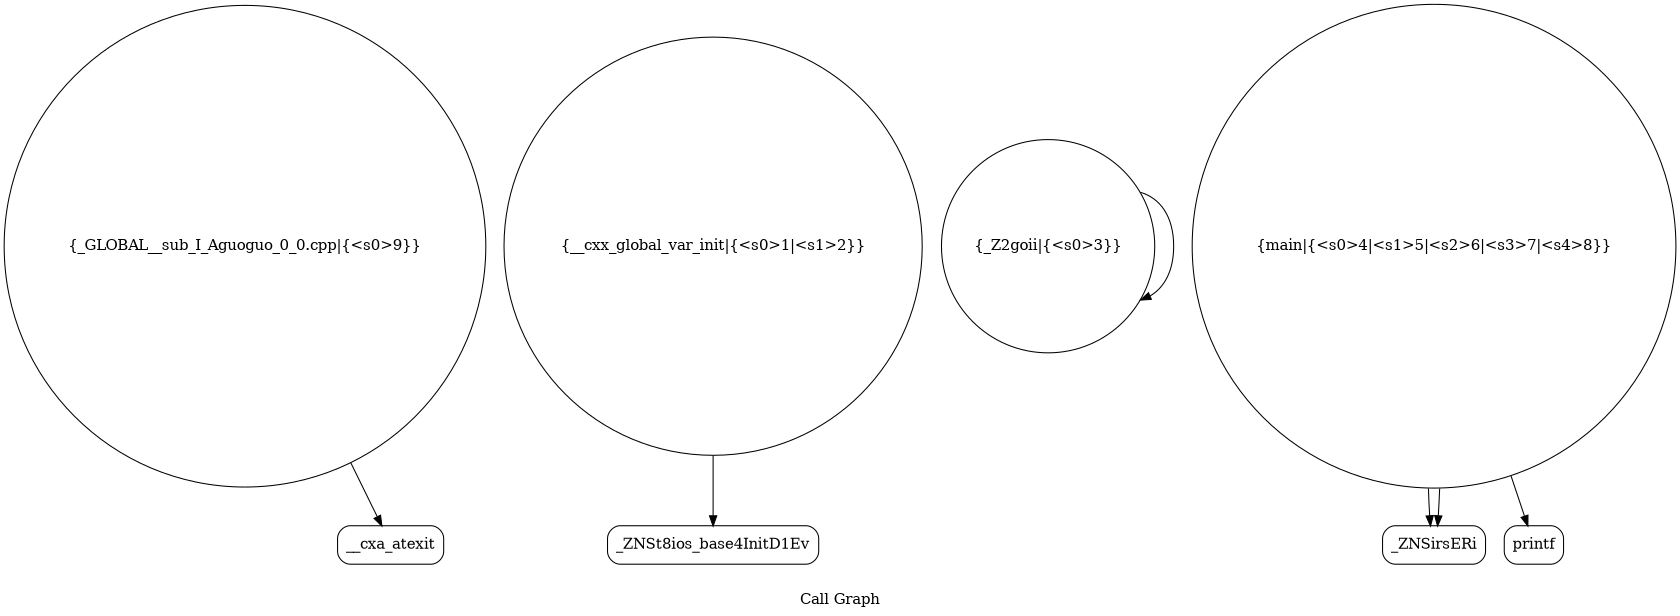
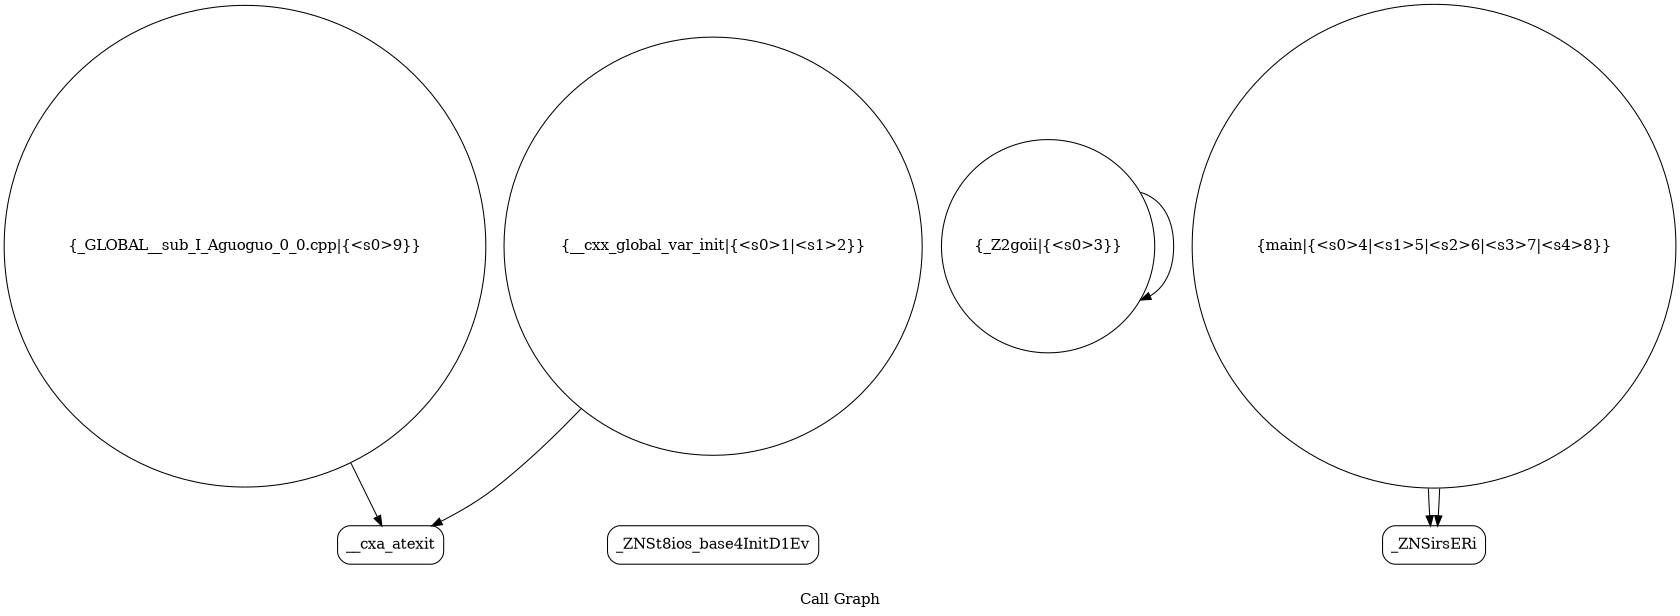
edge "{__cxx_global_var_init|{<s0>1|<s1>2}}" -> "_ZNSt8ios_base4InitD1Ev": now "{__cxx_global_var_init|{<s0>1|<s1>2}}" -> "__cxa_atexit"
node "printf": removed
